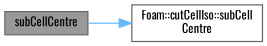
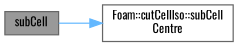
node "subCellCentre": label "subCellCentre" -> "subCell"
